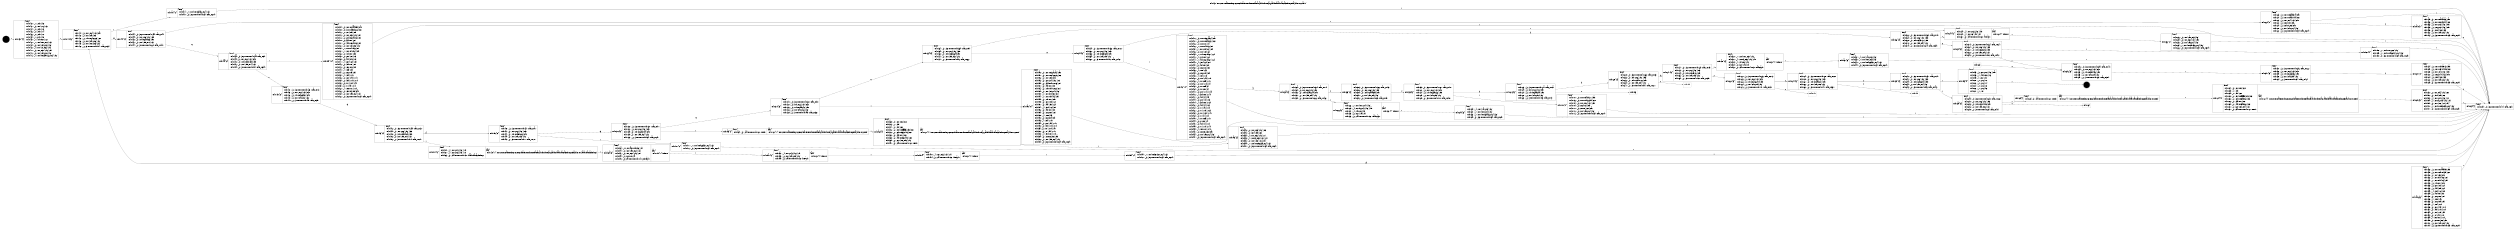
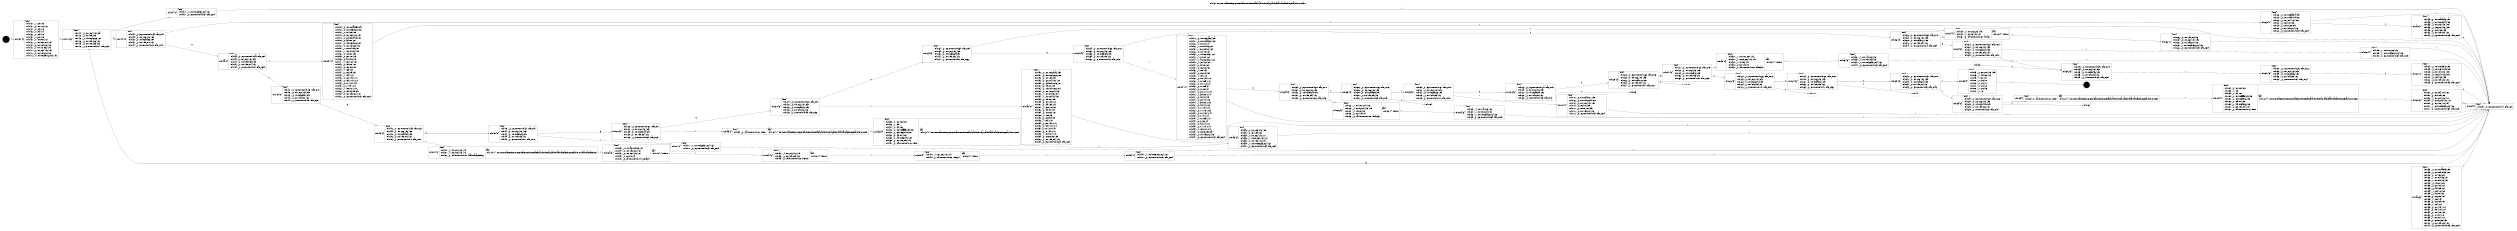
node "0x401c3f": added
